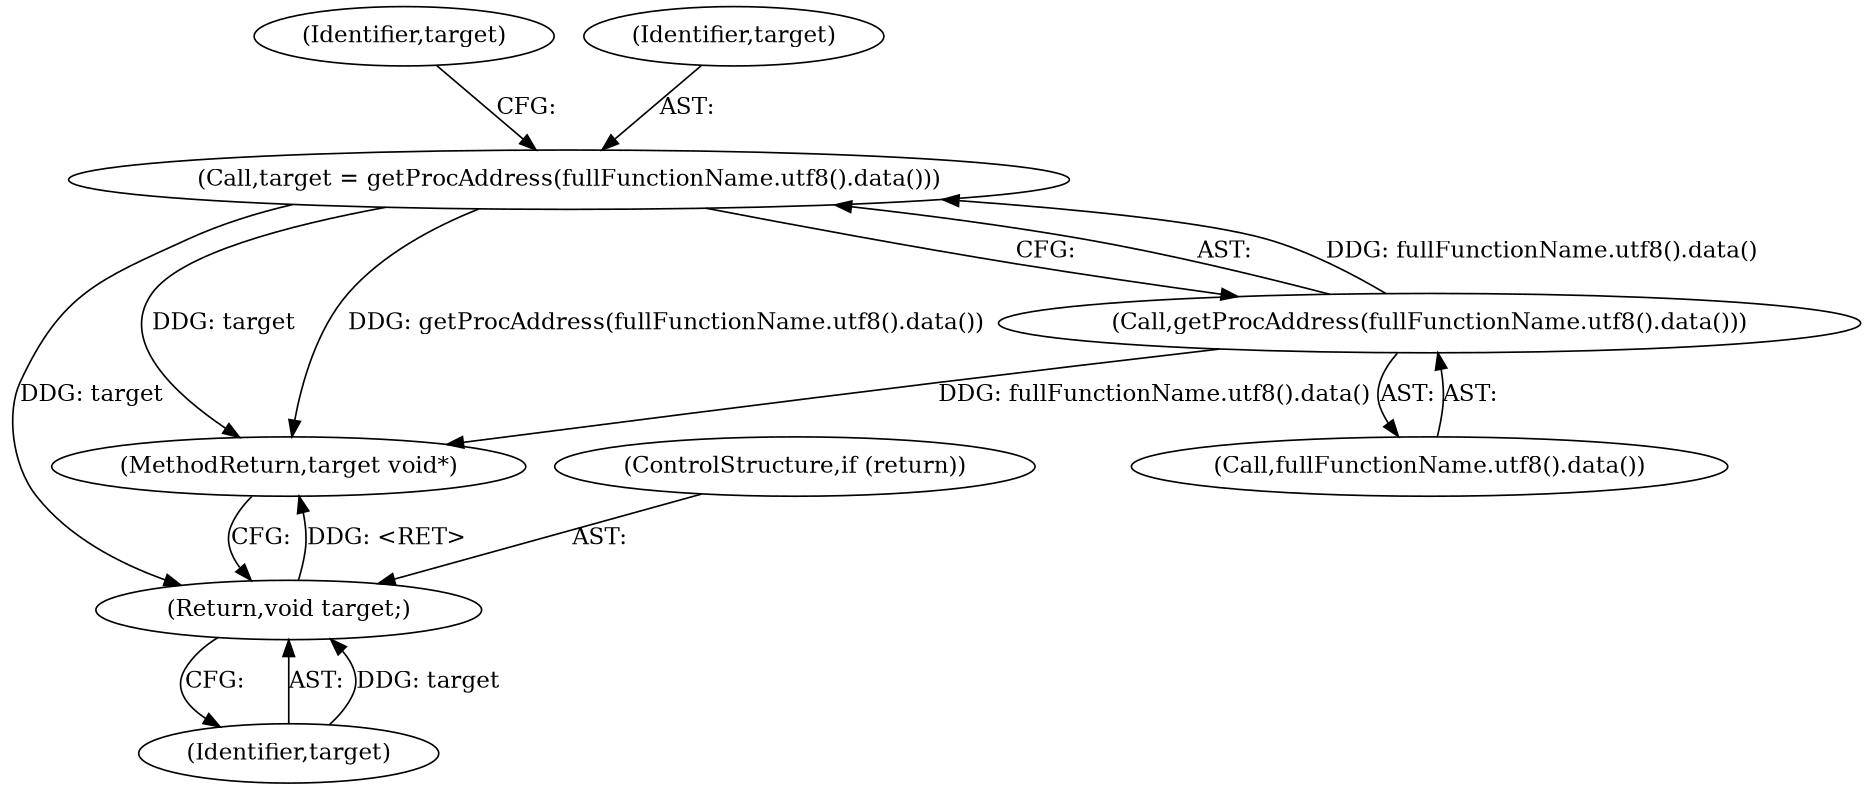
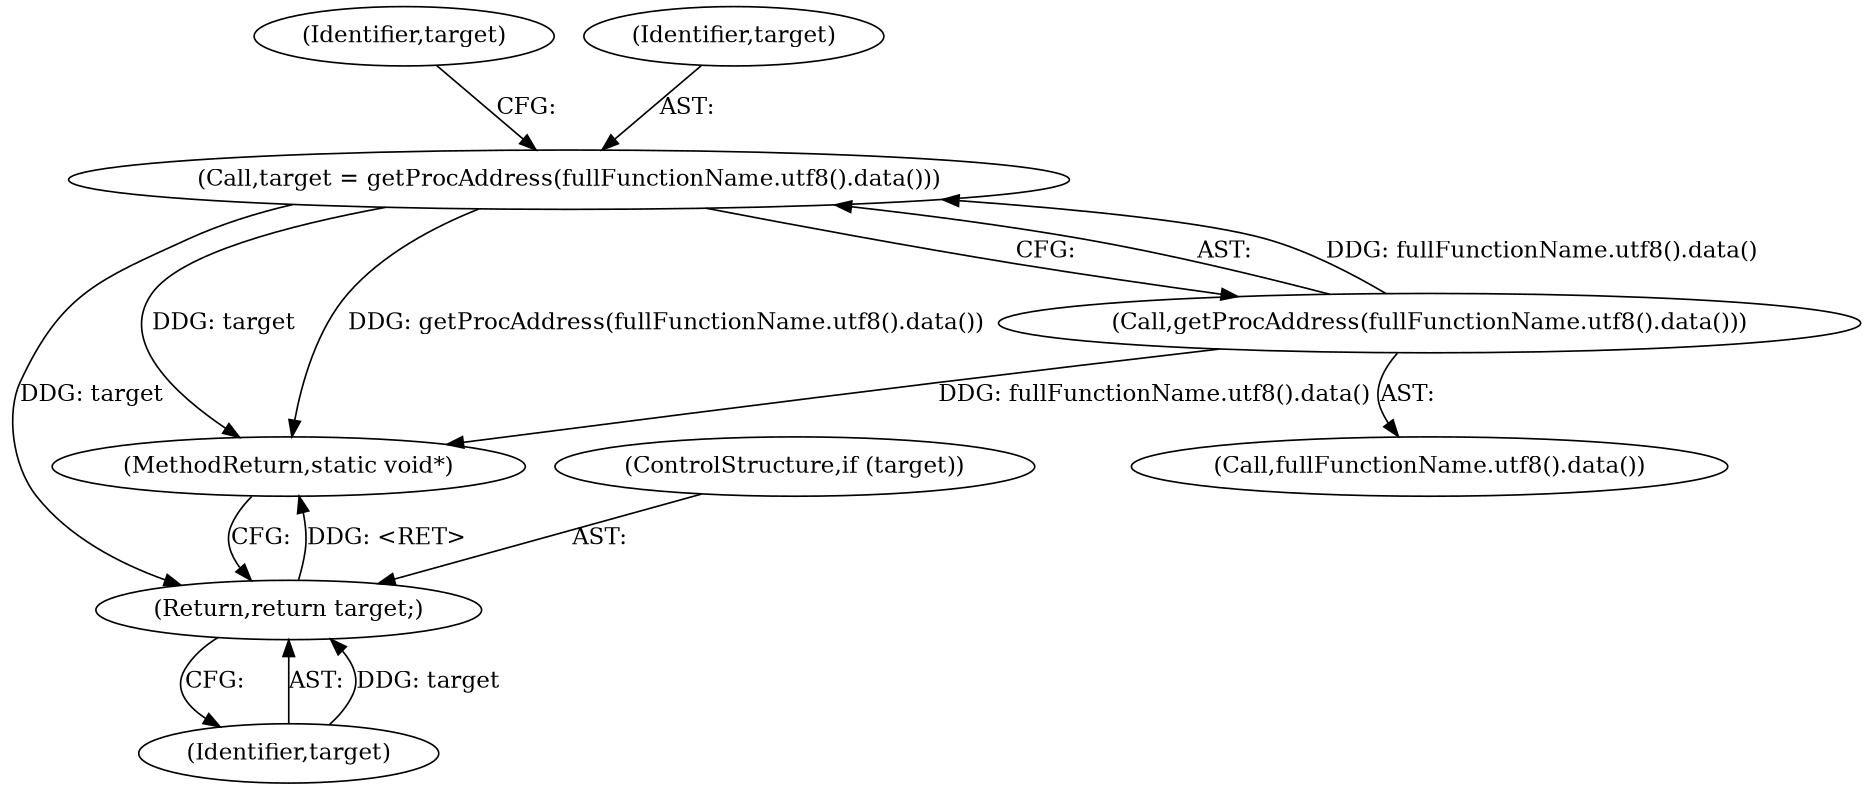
edge "(Call,fullFunctionName.utf8().data())" -> "(Call,getProcAddress(fullFunctionName.utf8().data()))": removed, label "AST:"
node "(MethodReturn,target void*)": label "(MethodReturn,target void*)" -> "(MethodReturn,static void*)"
node "(ControlStructure,if (return))": label "(ControlStructure,if (return))" -> "(ControlStructure,if (target))"
node "(Return,void target;)": label "(Return,void target;)" -> "(Return,return target;)"
